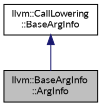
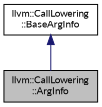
node "llvm::BaseArgInfo ::ArgInfo": label "llvm::BaseArgInfo ::ArgInfo" -> "llvm::CallLowering ::ArgInfo"
